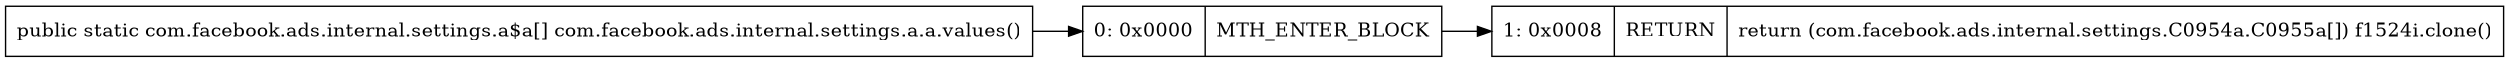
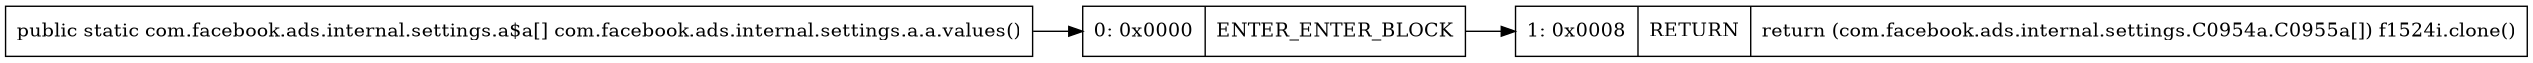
node "0: 0x0000": text "MTH_ENTER_BLOCK" -> "ENTER_ENTER_BLOCK"
